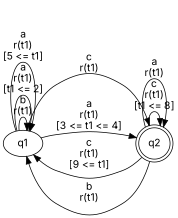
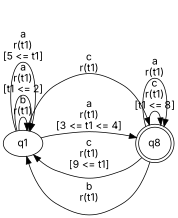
node "q2": label "q2" -> "q8"
